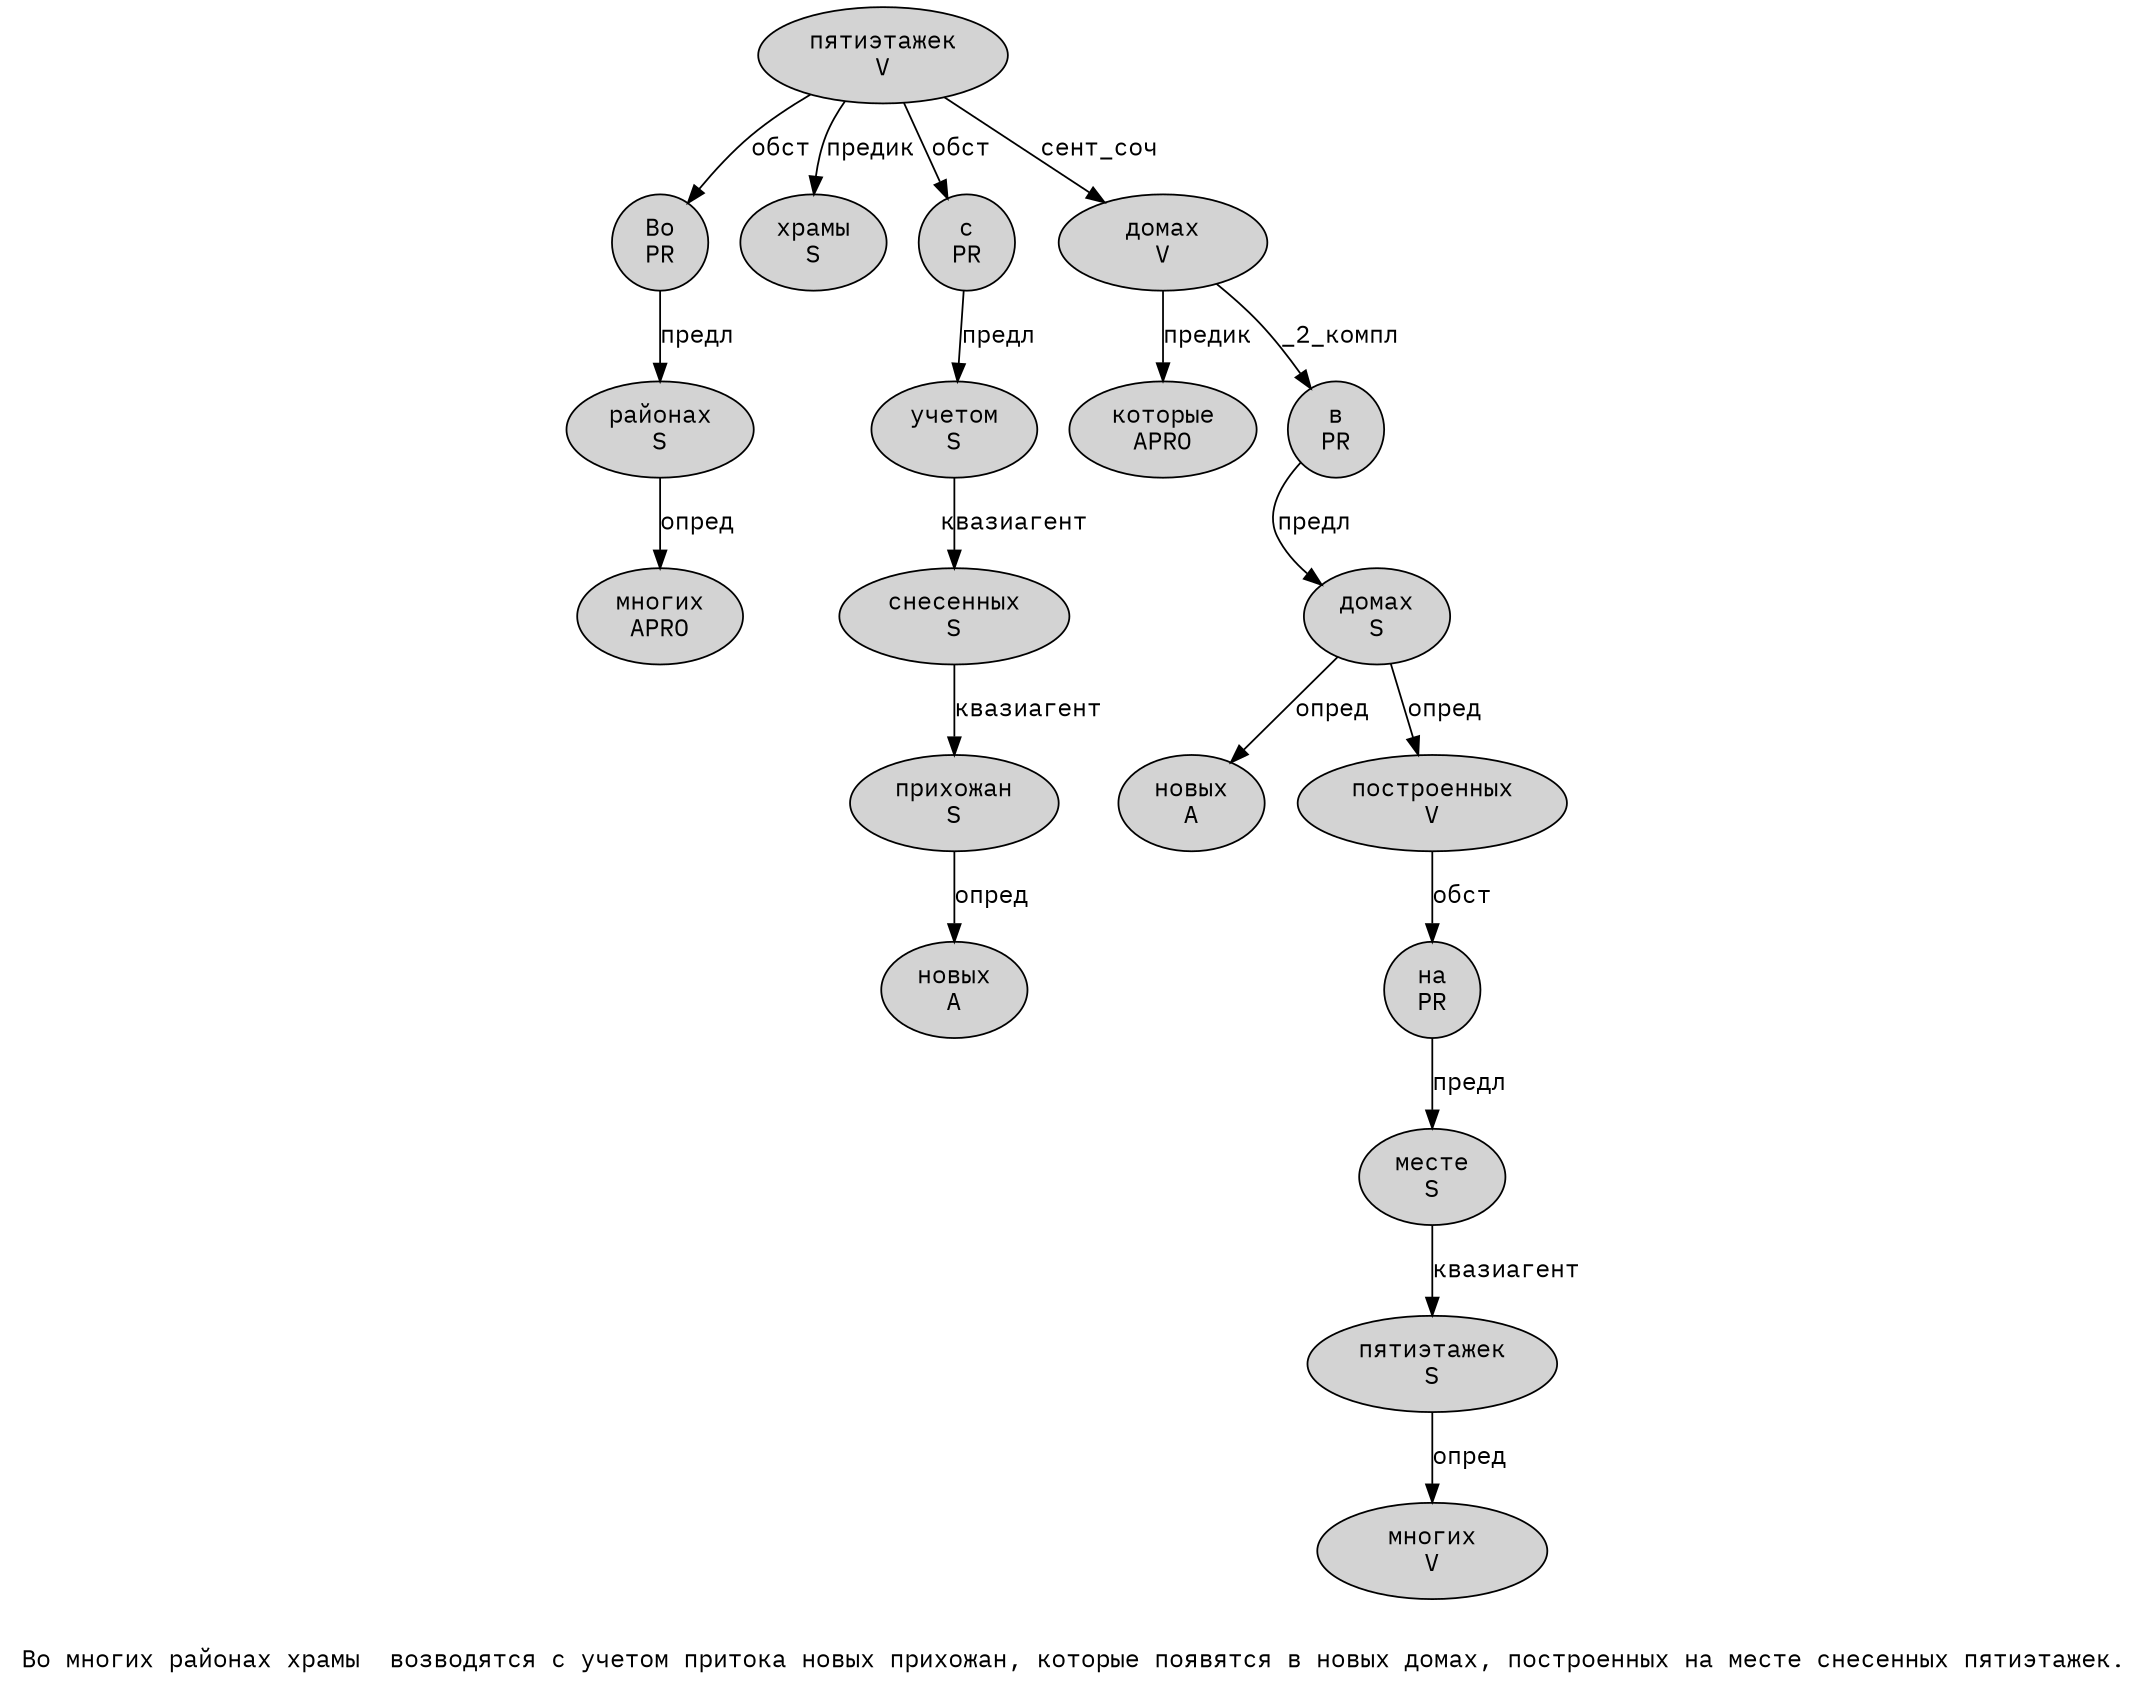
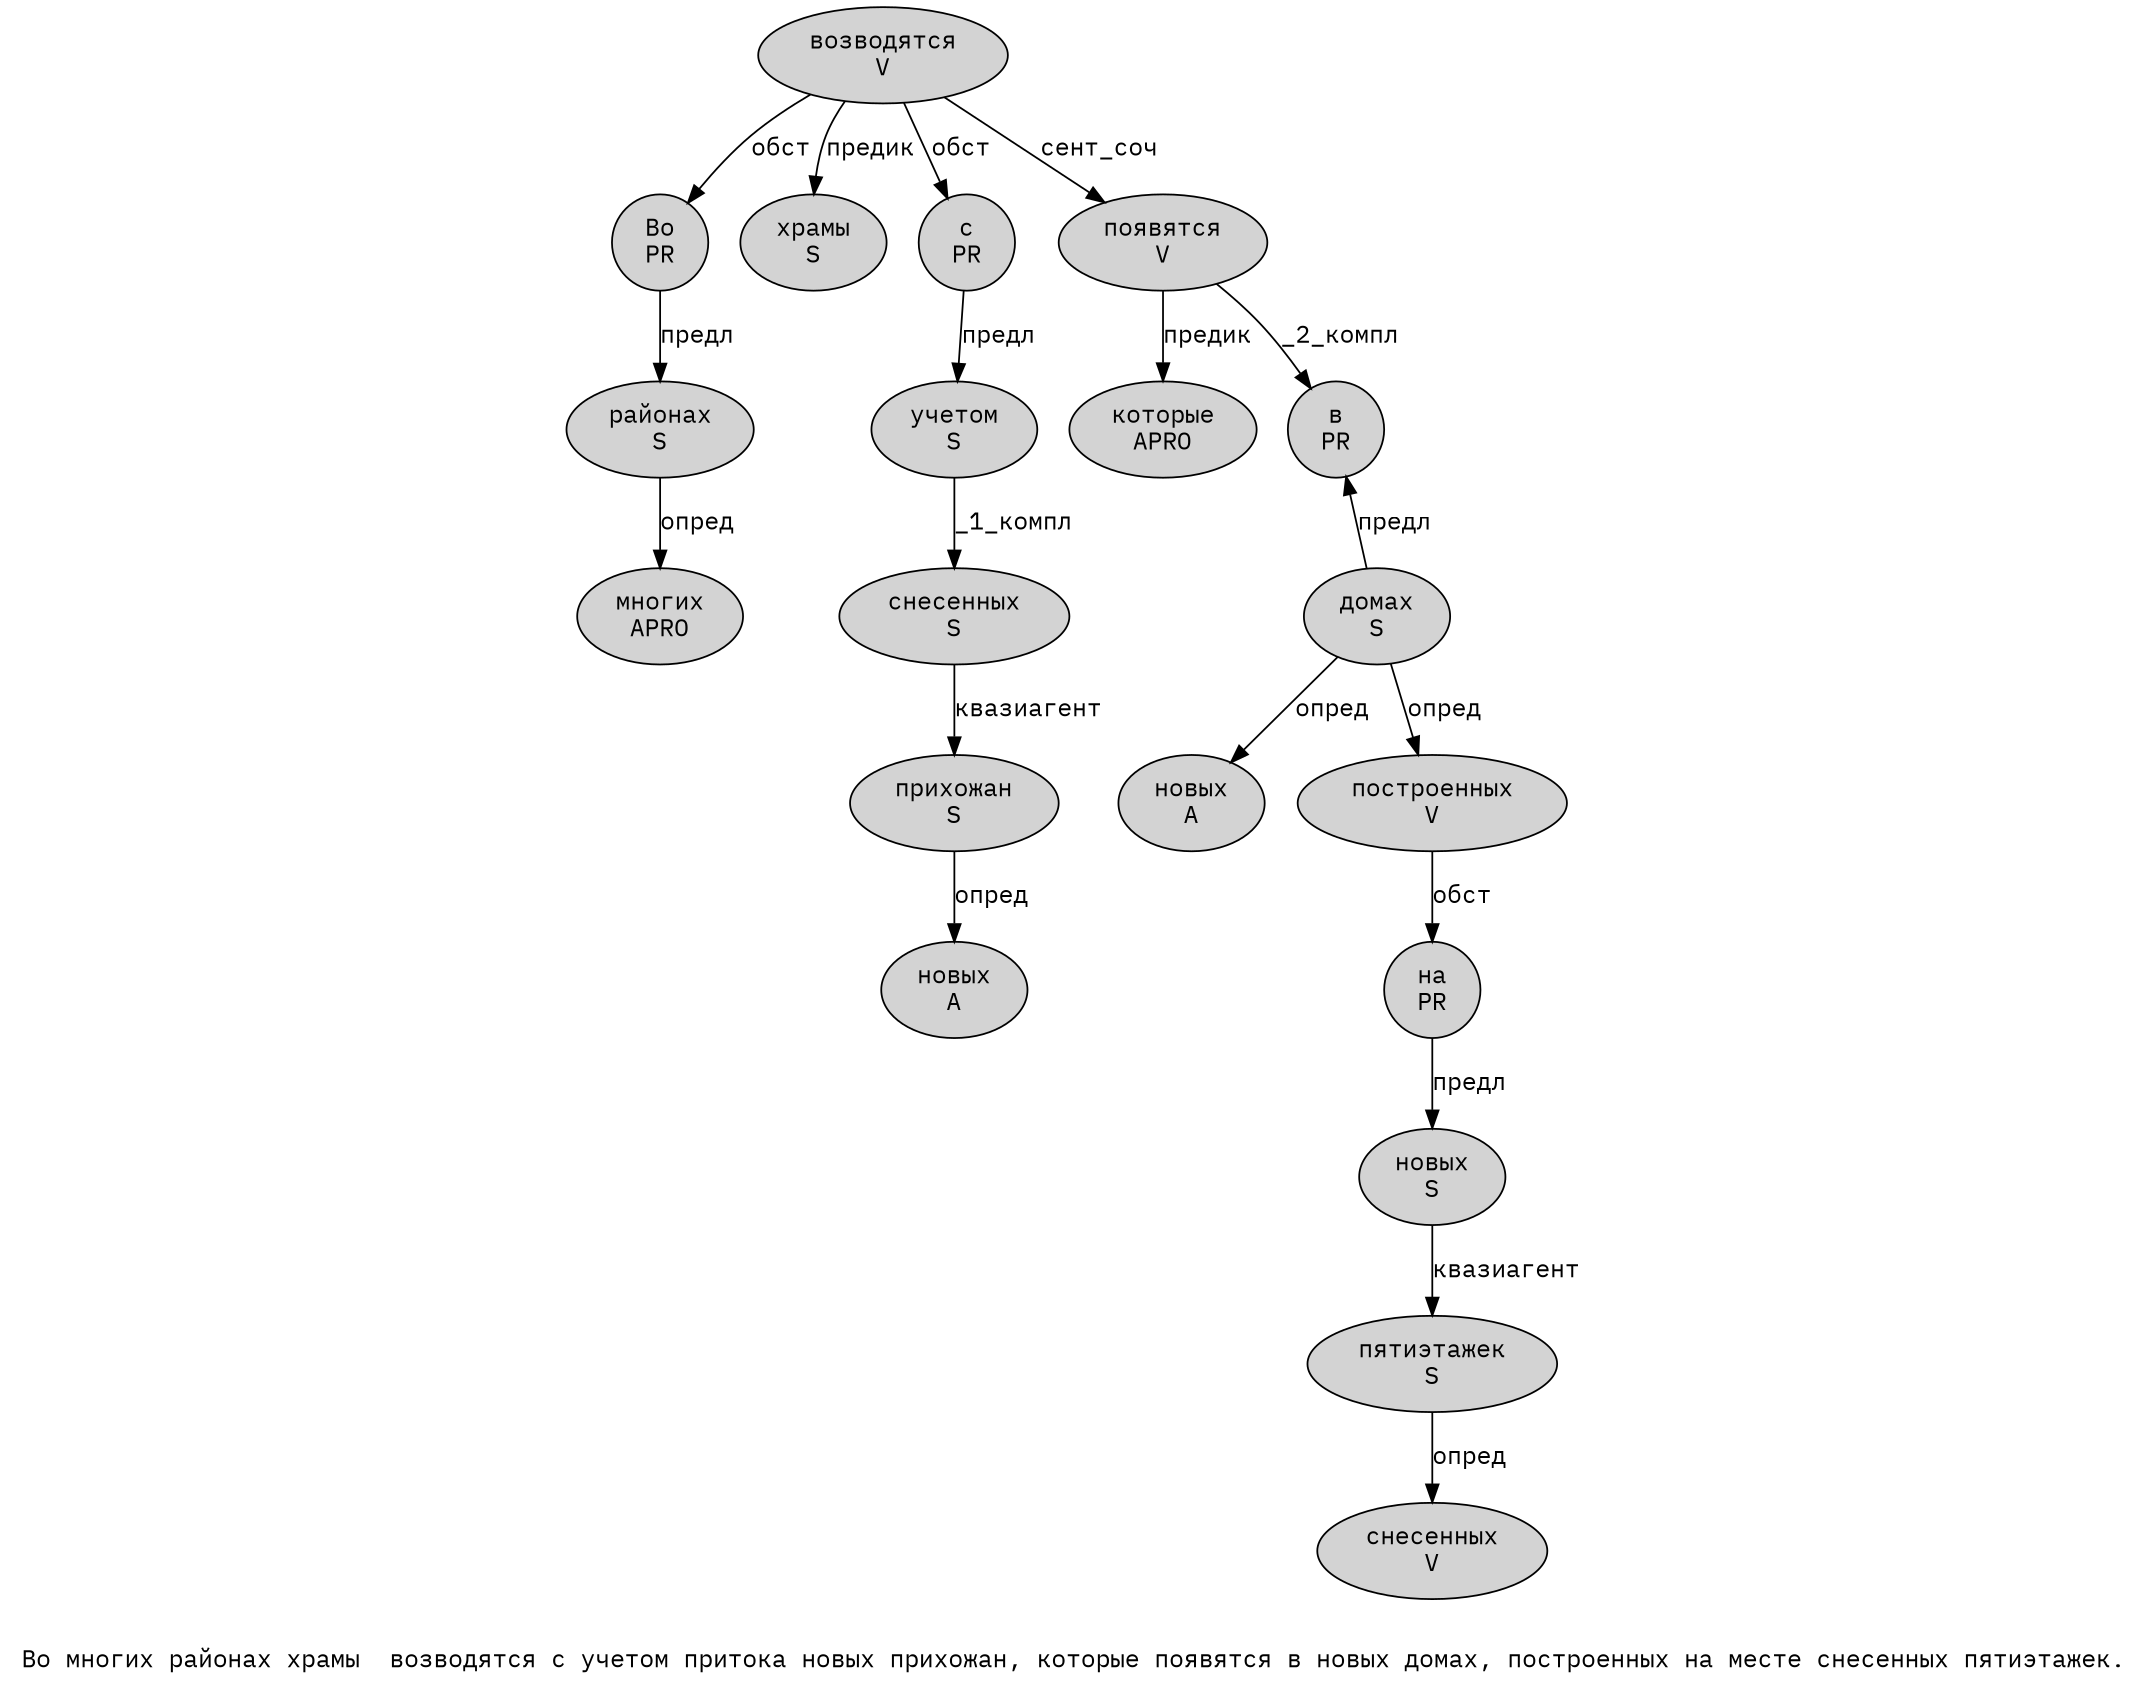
node "пятиэтажек V": label "пятиэтажек V" -> "возводятся V"
node "домах V": label "домах V" -> "появятся V"
edge "в PR" -> "домах S": reversed
edge "учетом S" -> "снесенных S": label "квазиагент" -> "_1_компл"
node "месте S": label "месте S" -> "новых S"
node "многих V": label "многих V" -> "снесенных V"
